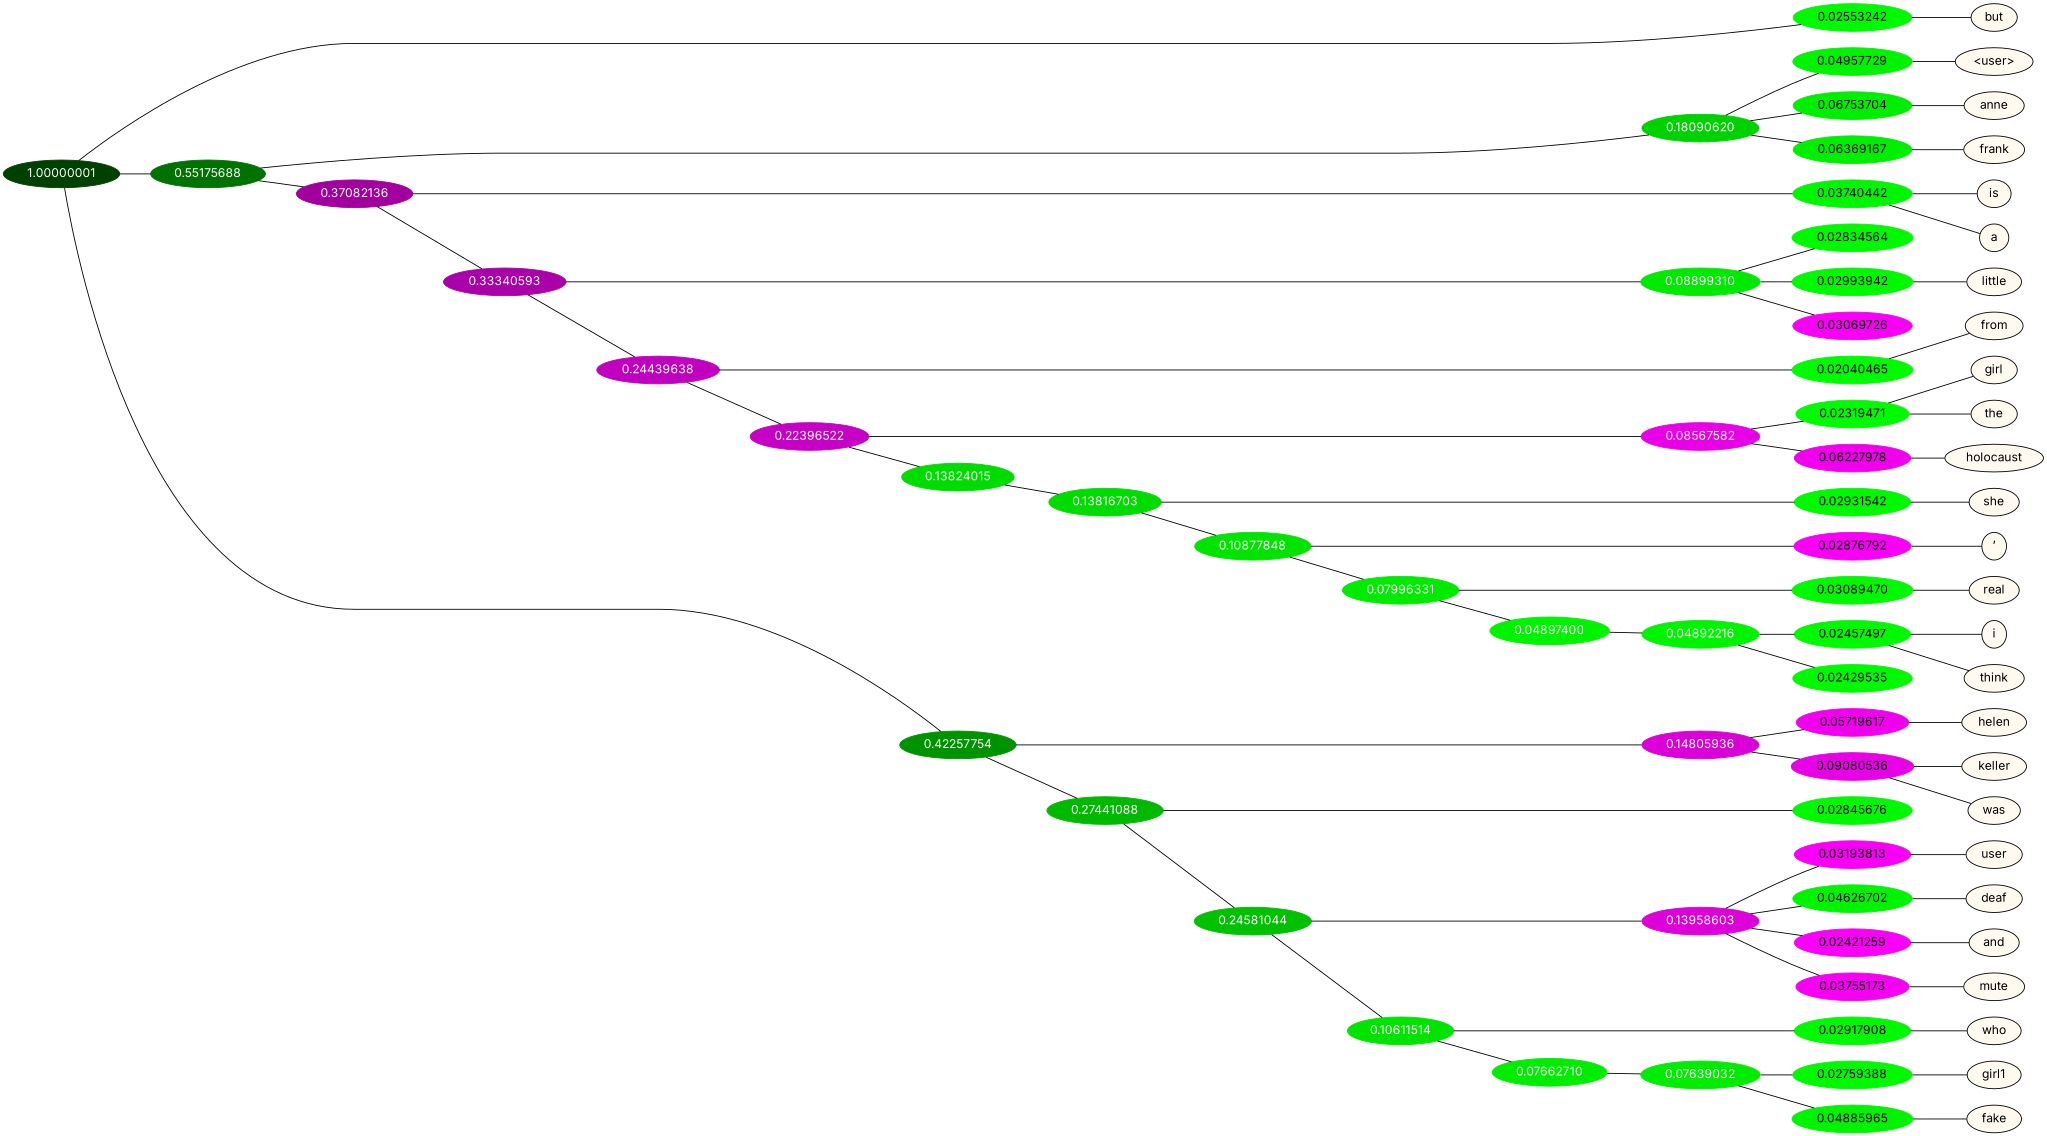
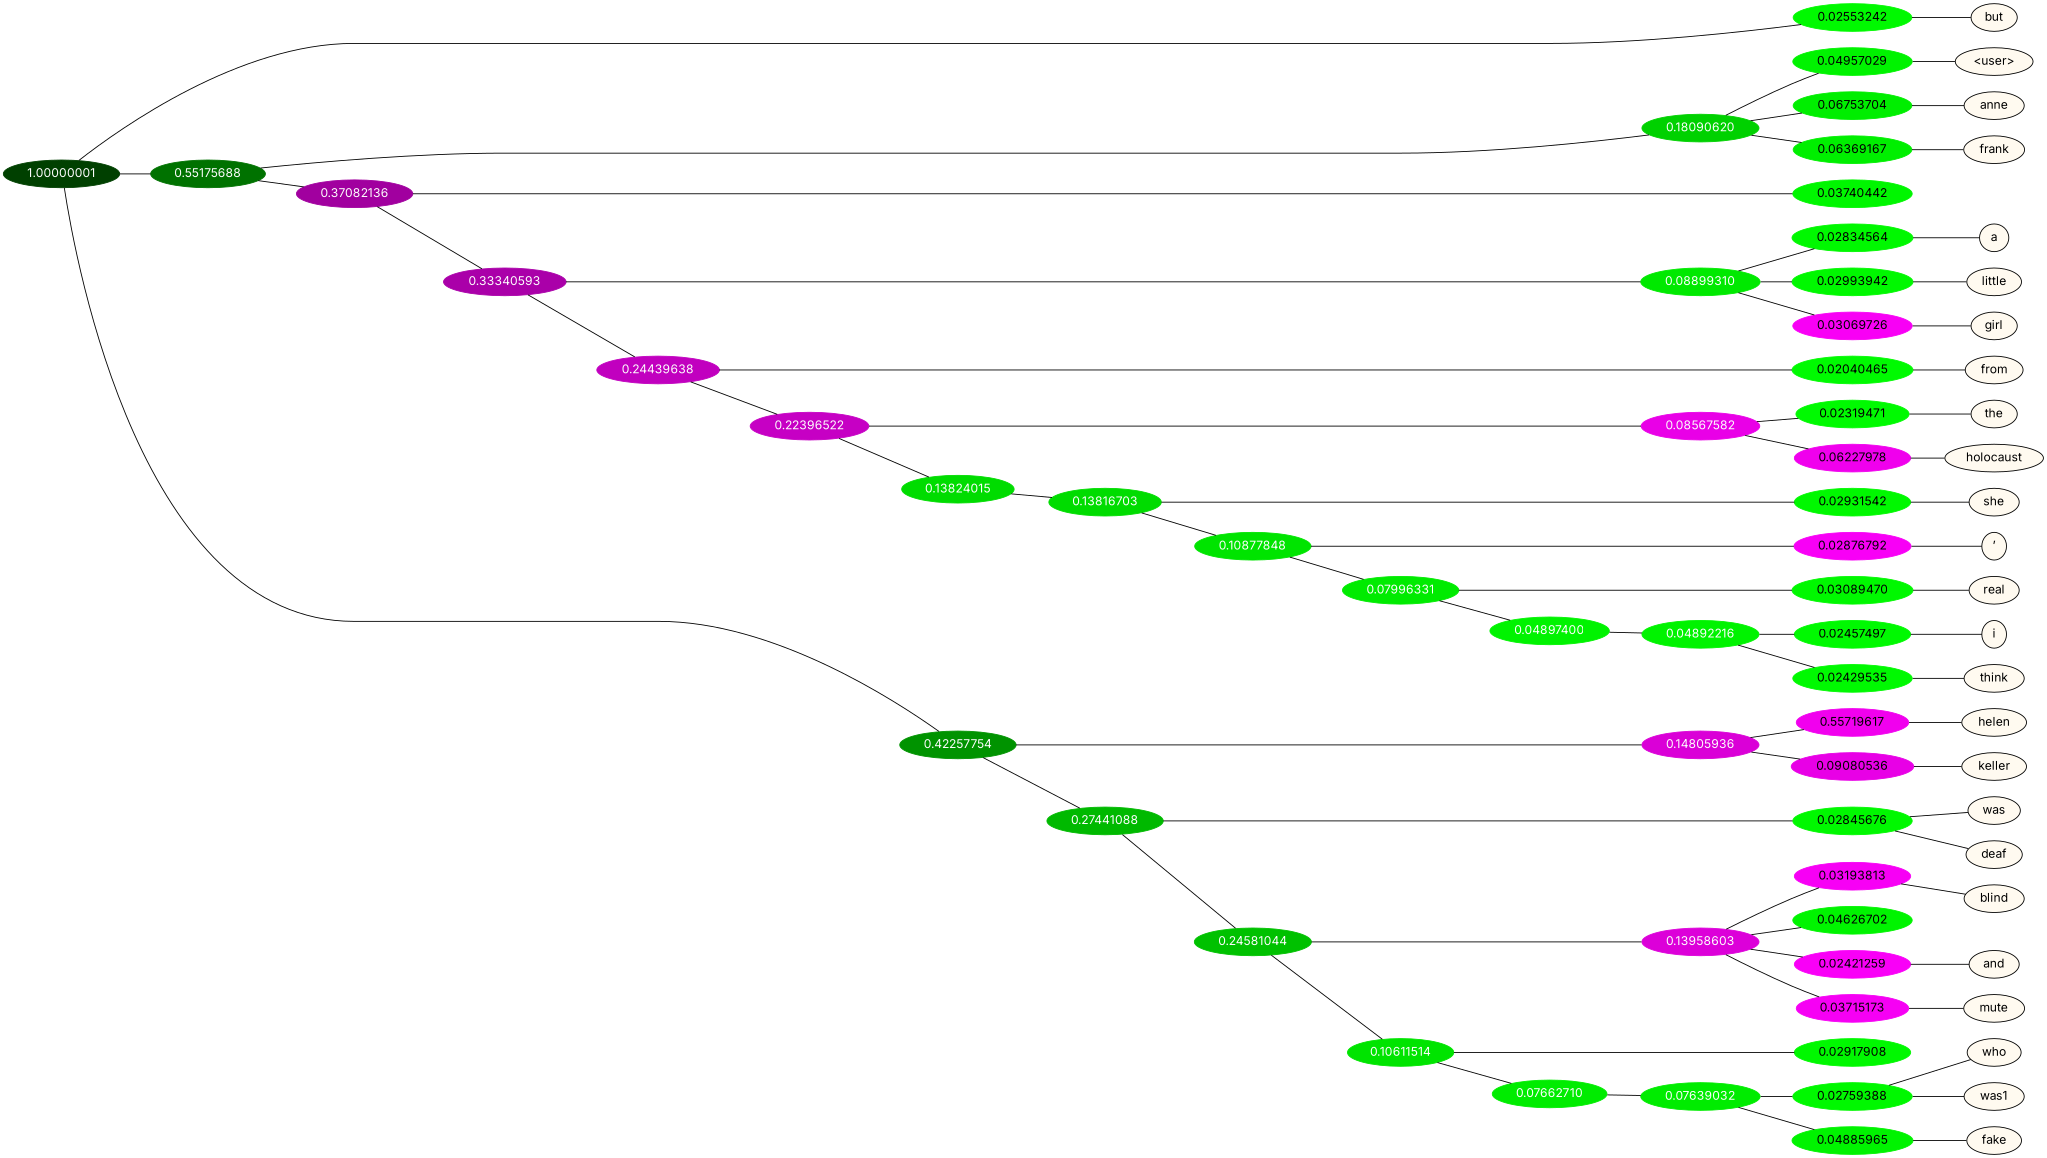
node "0.04957729": label "0.04957729" -> "0.04957029"
node "is": removed
edge "0.03740442" -- "a": now "0.02834564" -- "a"
edge "girl" -- "0.02319471": now "girl" -- "0.03069726"
edge "0.02457497" -- "think": now "0.02429535" -- "think"
node "0.05719617": label "0.05719617" -> "0.55719617"
edge "0.09080536" -- "was": now "0.02845676" -- "was"
node "user": label "user" -> "blind"
edge "0.04626702" -- "deaf": now "0.02845676" -- "deaf"
node "0.03755173": label "0.03755173" -> "0.03715173"
edge "0.02917908" -- "who": now "0.02759388" -- "who"
node "girl1": label "girl1" -> "was1"
